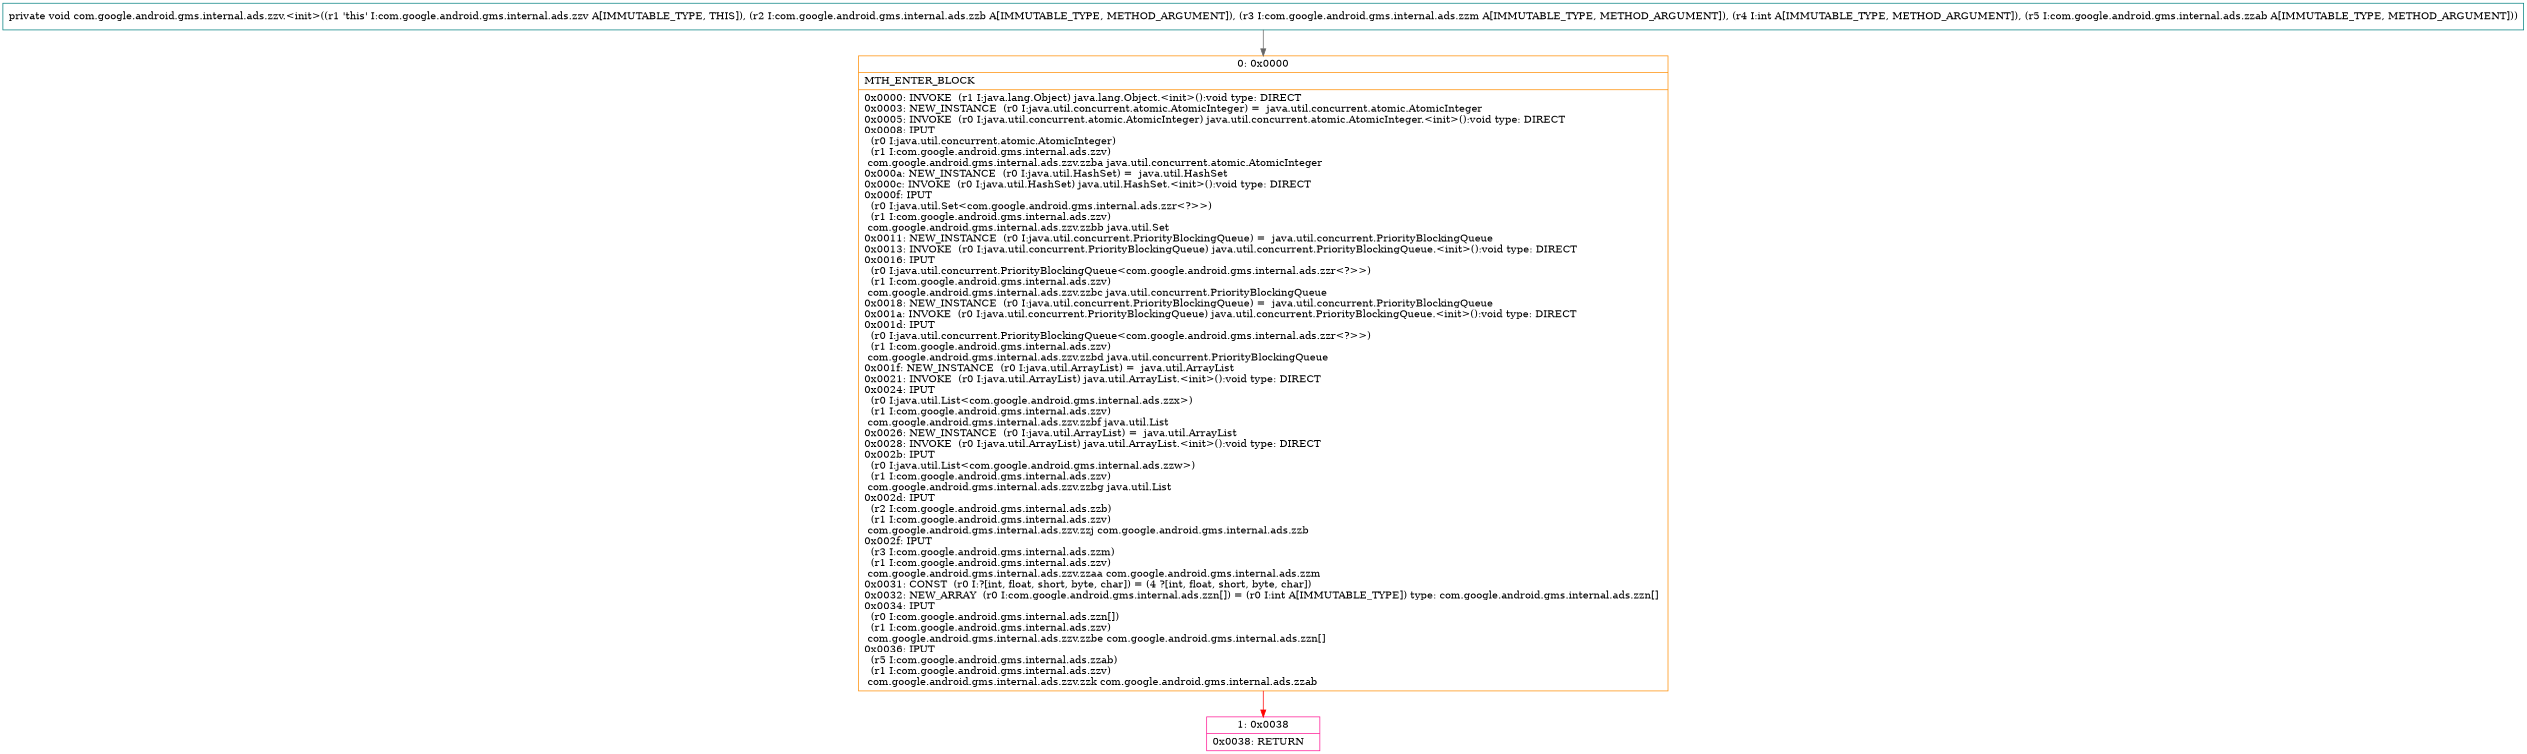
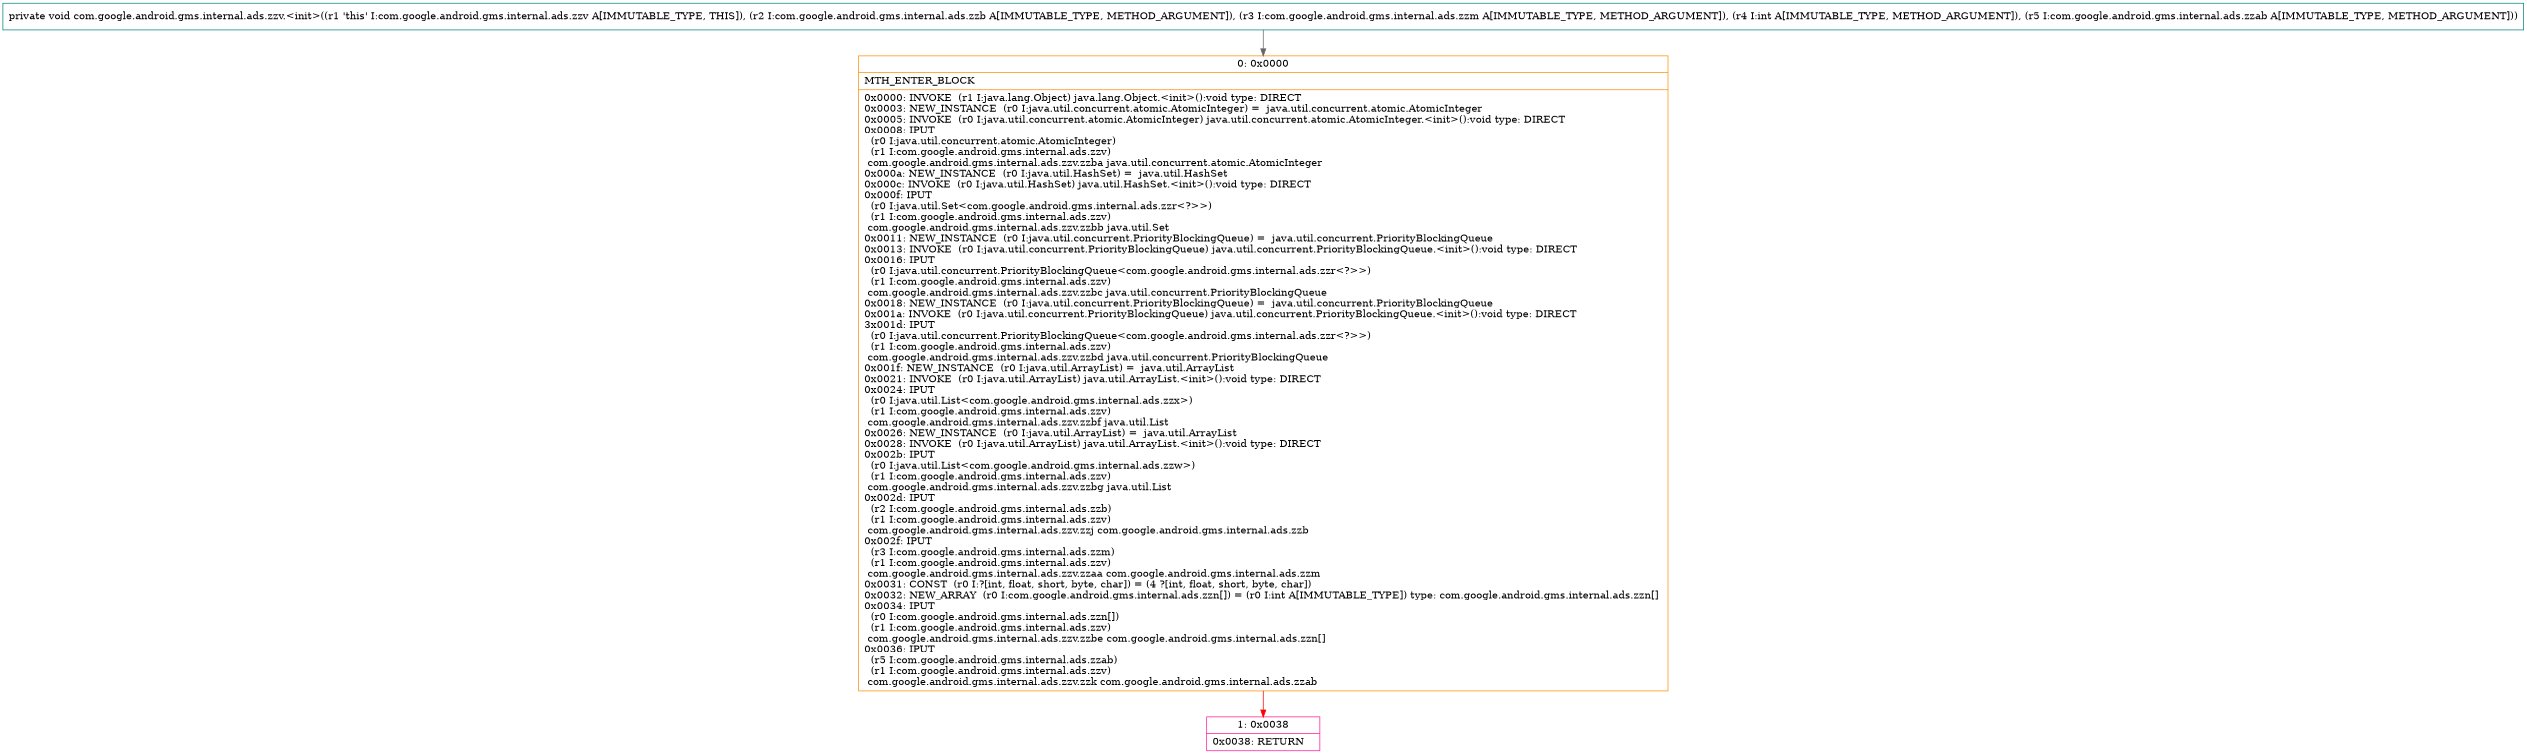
node "0: 0x0000": text "0x001d: IPUT" -> "3x001d: IPUT"
